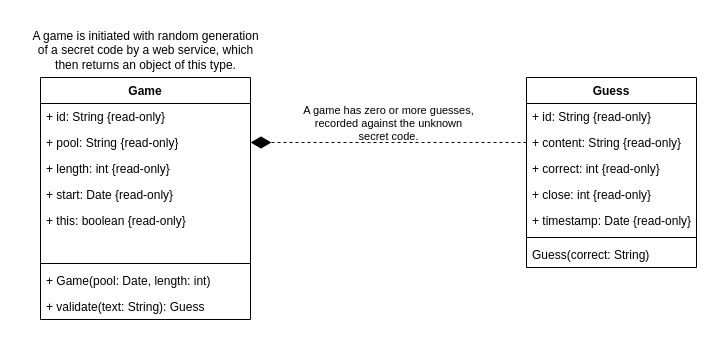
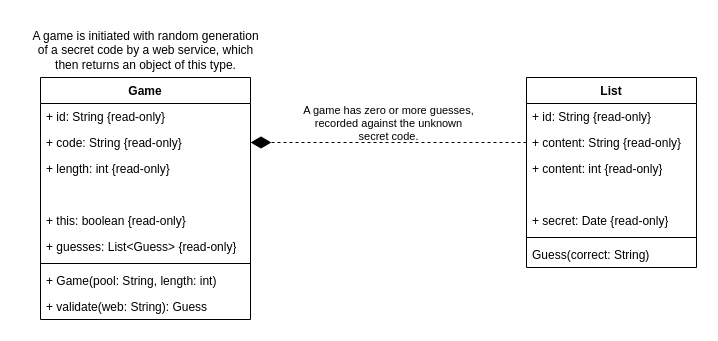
node "Guess": label "Guess" -> "List"
node "+ pool: String {read-only}": label "+ pool: String {read-only}" -> "+ code: String {read-only}"
node "+ correct: int {read-only}": label "+ correct: int {read-only}" -> "+ content: int {read-only}"
node "+ start: Date {read-only}": removed
node "+ close: int {read-only}": removed
node "+ timestamp: Date {read-only}": label "+ timestamp: Date {read-only}" -> "+ secret: Date {read-only}"
node "+ guesses: List<Guess> {read-only}": added
node "+ Game(pool: Date, length: int)": label "+ Game(pool: Date, length: int)" -> "+ Game(pool: String, length: int)"
node "+ validate(text: String): Guess": label "+ validate(text: String): Guess" -> "+ validate(web: String): Guess"
